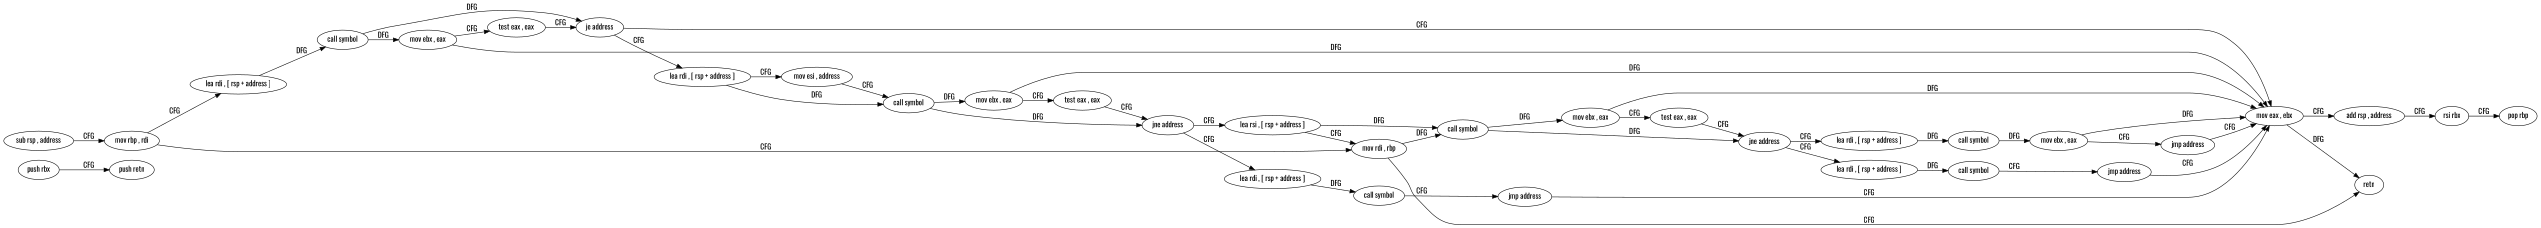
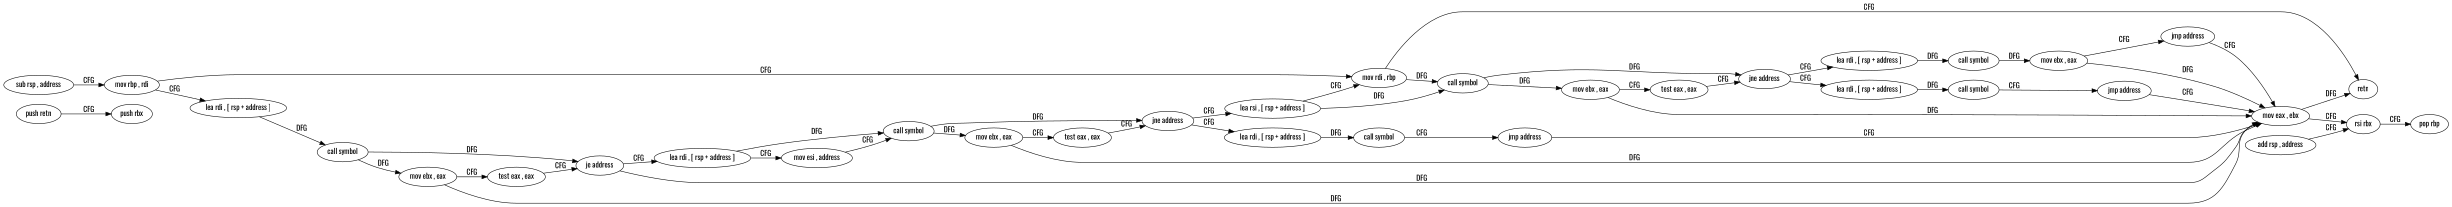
edge "je address" -> "mov eax , ebx": label "CFG" -> "DFG"
edge "mov eax , ebx" -> "add rsp , address": now "mov eax , ebx" -> "rsi rbx"
edge "push rbx" -> "push retn": reversed
